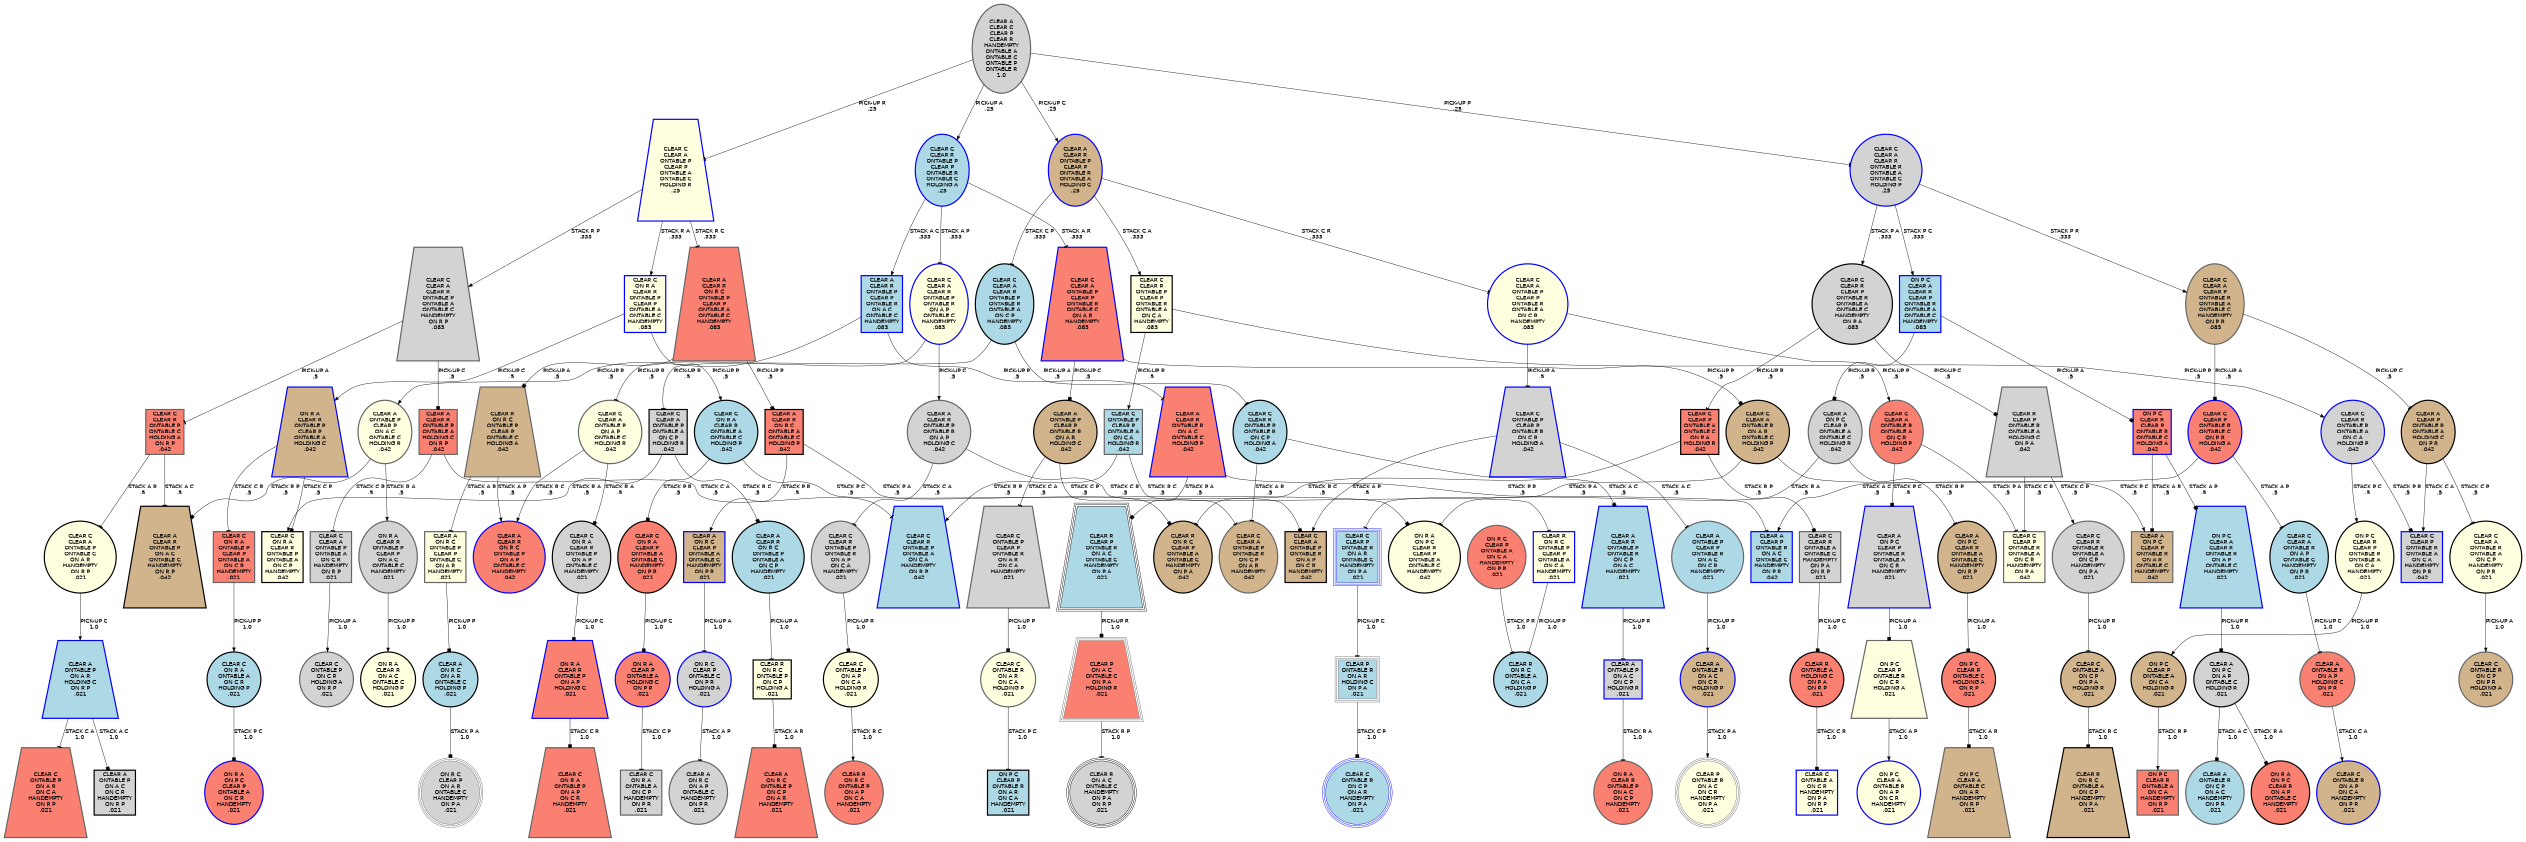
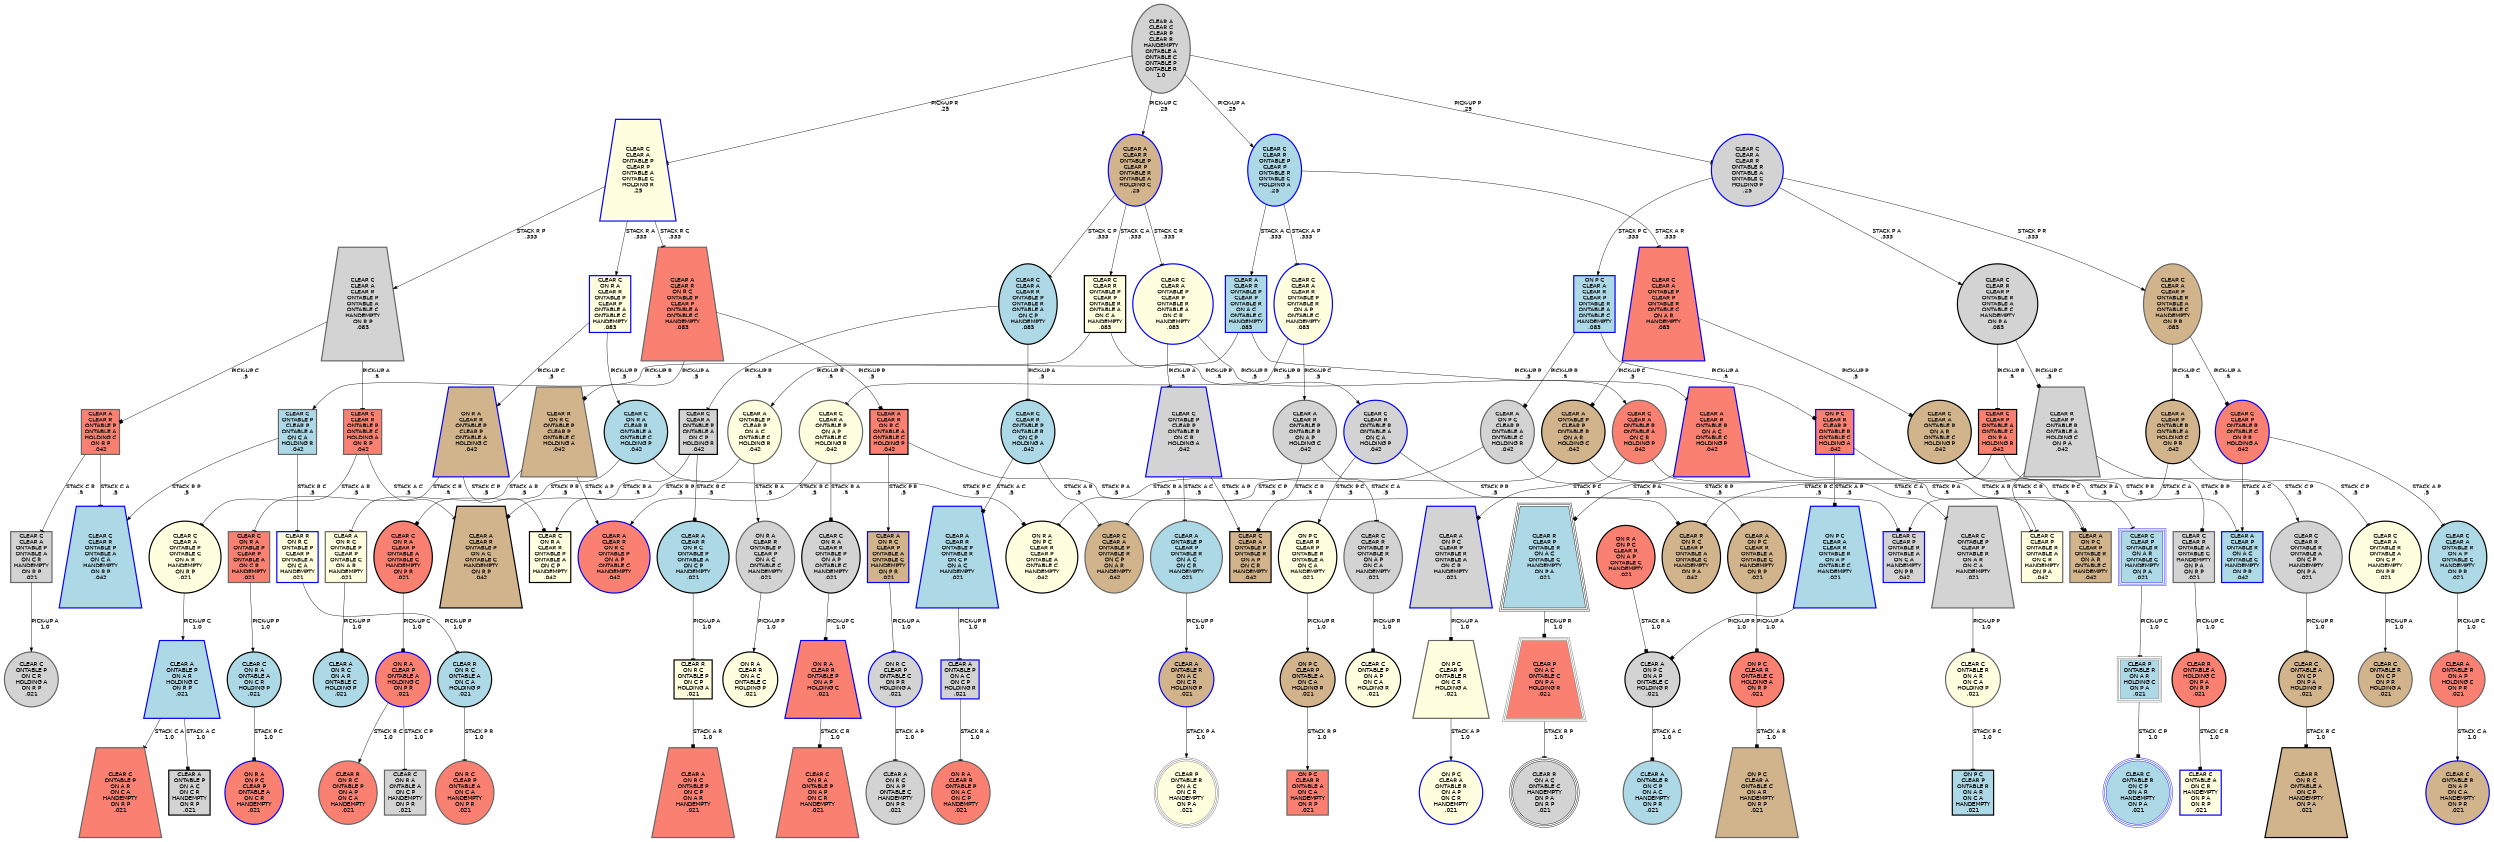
edge "ON R C CLEAR P ONTABLE A ON C A HANDEMPTY ON P R .021" -> "CLEAR R ON R C ONTABLE A ON C A HOLDING P .021": reversed
edge "CLEAR C ONTABLE P ON A P ON C A HOLDING R .021" -> "CLEAR R ON R C ONTABLE P ON A P ON C A HANDEMPTY .021": now "ON R A CLEAR P ONTABLE A HOLDING C ON P R .021" -> "CLEAR R ON R C ONTABLE P ON A P ON C A HANDEMPTY .021"
edge "CLEAR A ON P C ON A P ONTABLE C HOLDING R .021" -> "ON R A ON P C CLEAR R ON A P ONTABLE C HANDEMPTY .021": reversed
node "ON R C CLEAR P ON A R ONTABLE C HANDEMPTY ON P A .021": removed
